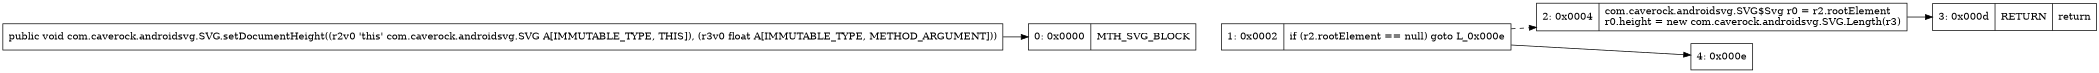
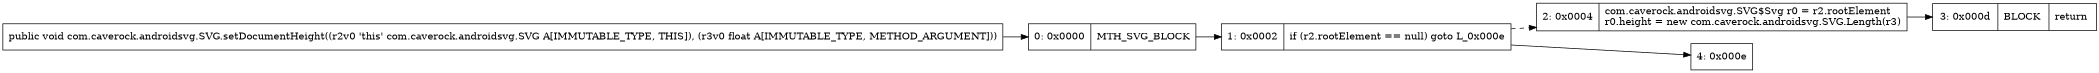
node "3: 0x000d": text "RETURN" -> "BLOCK"
edge "0: 0x0000" -> "1: 0x0002": added
